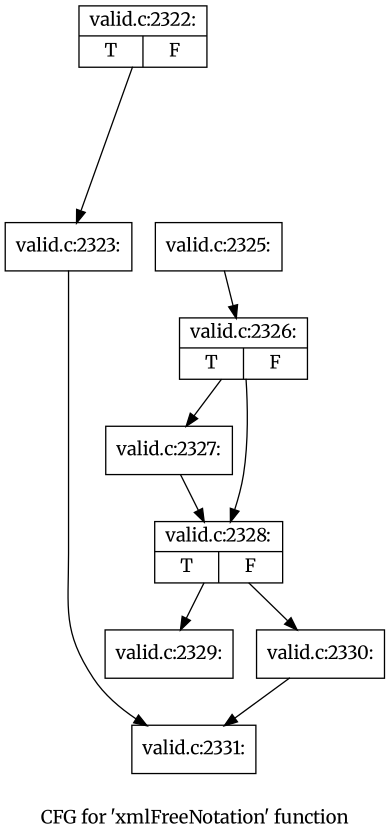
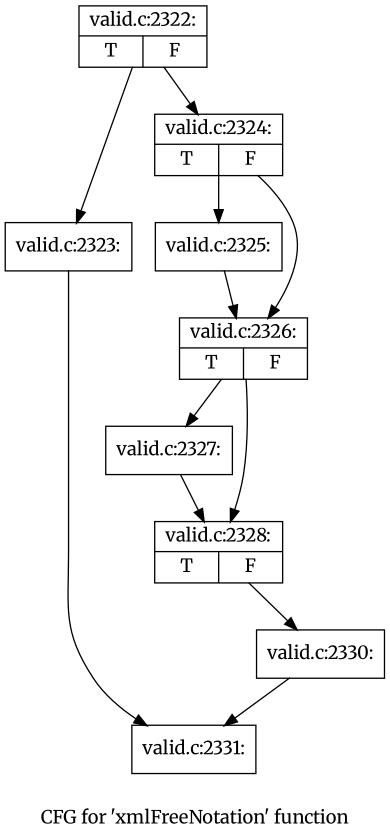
node "valid.c:2324:": added
node "valid.c:2329:": removed
